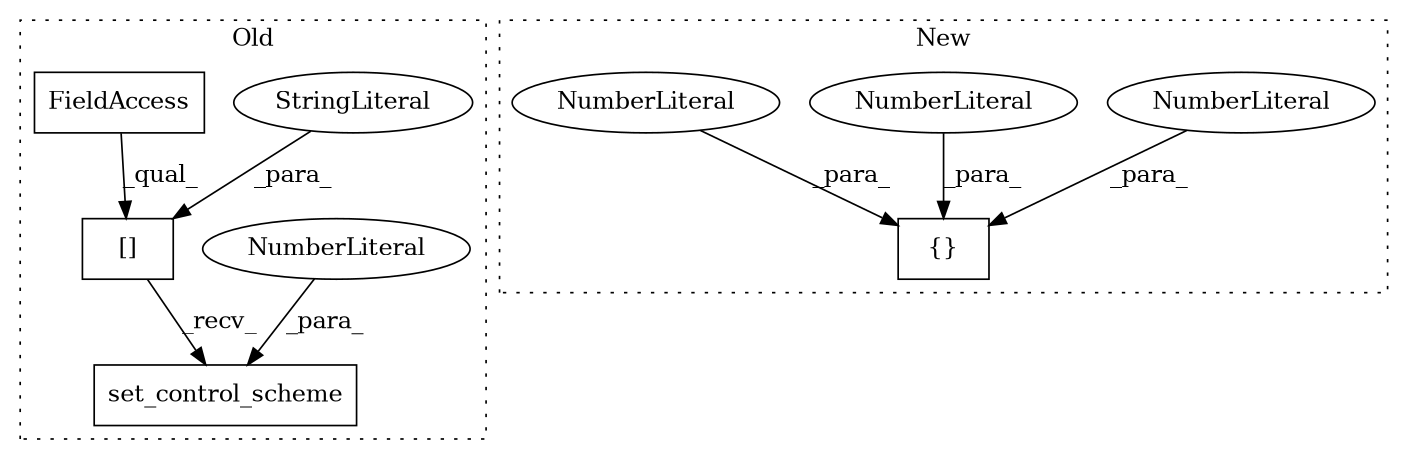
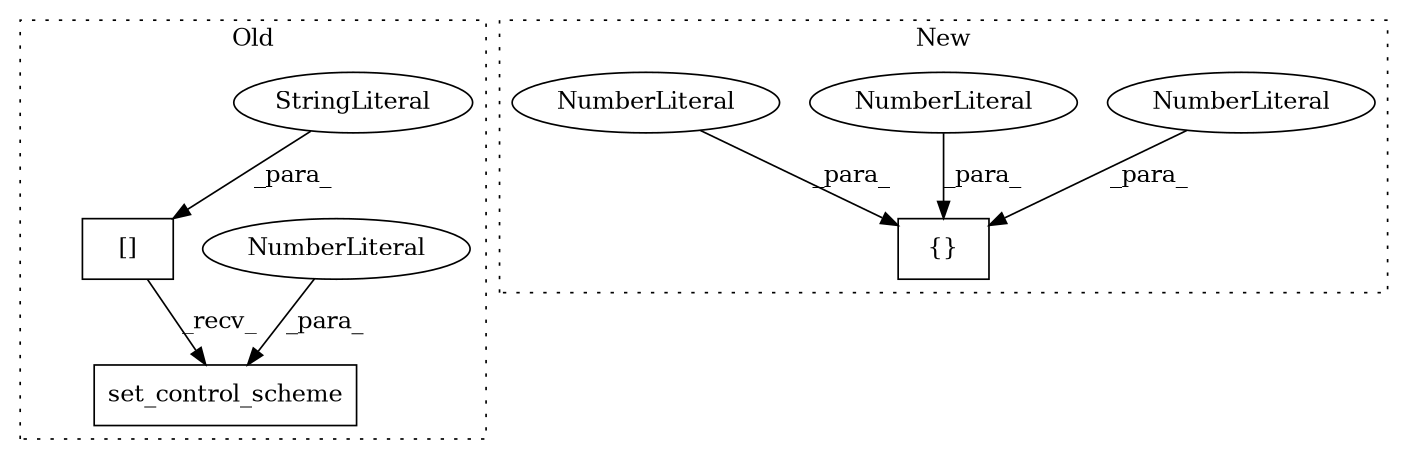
node "FieldAccess": removed
